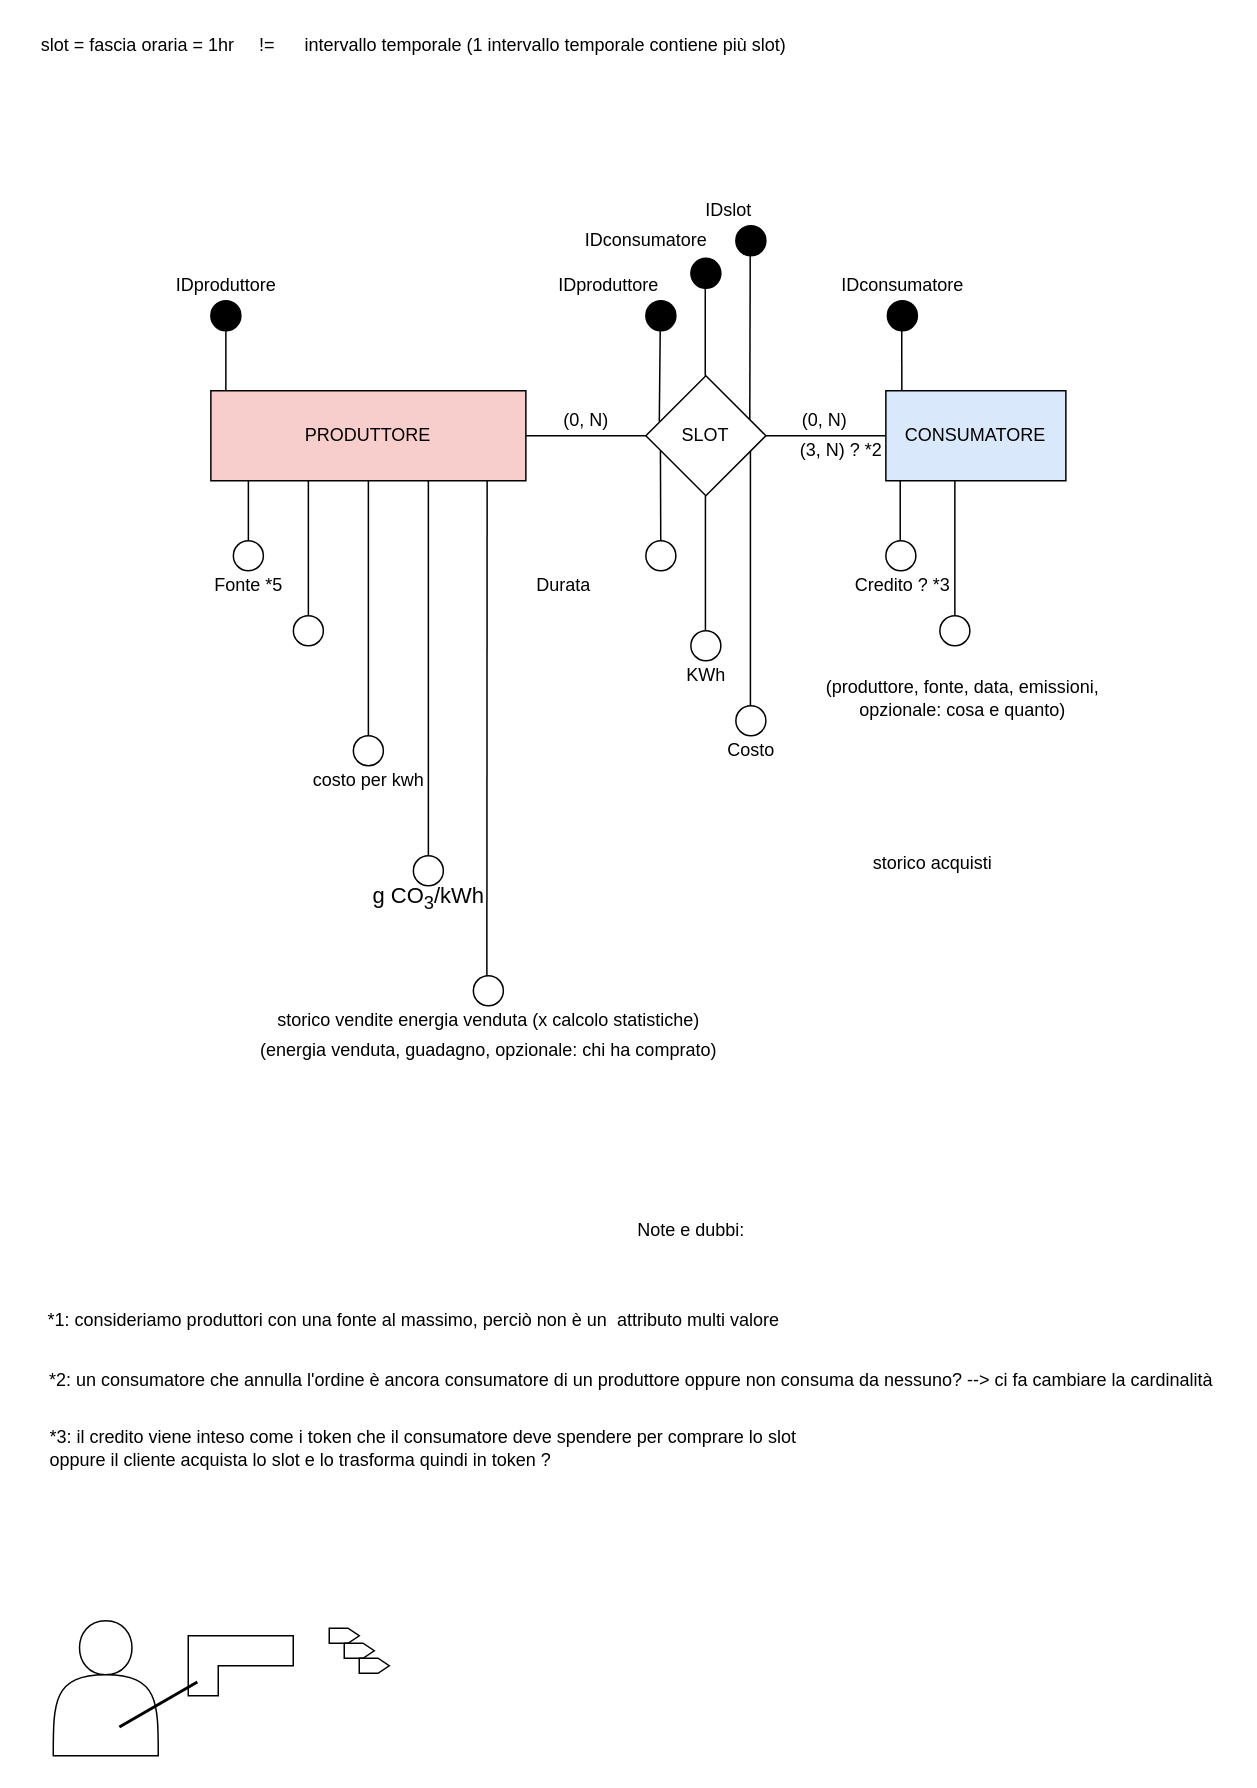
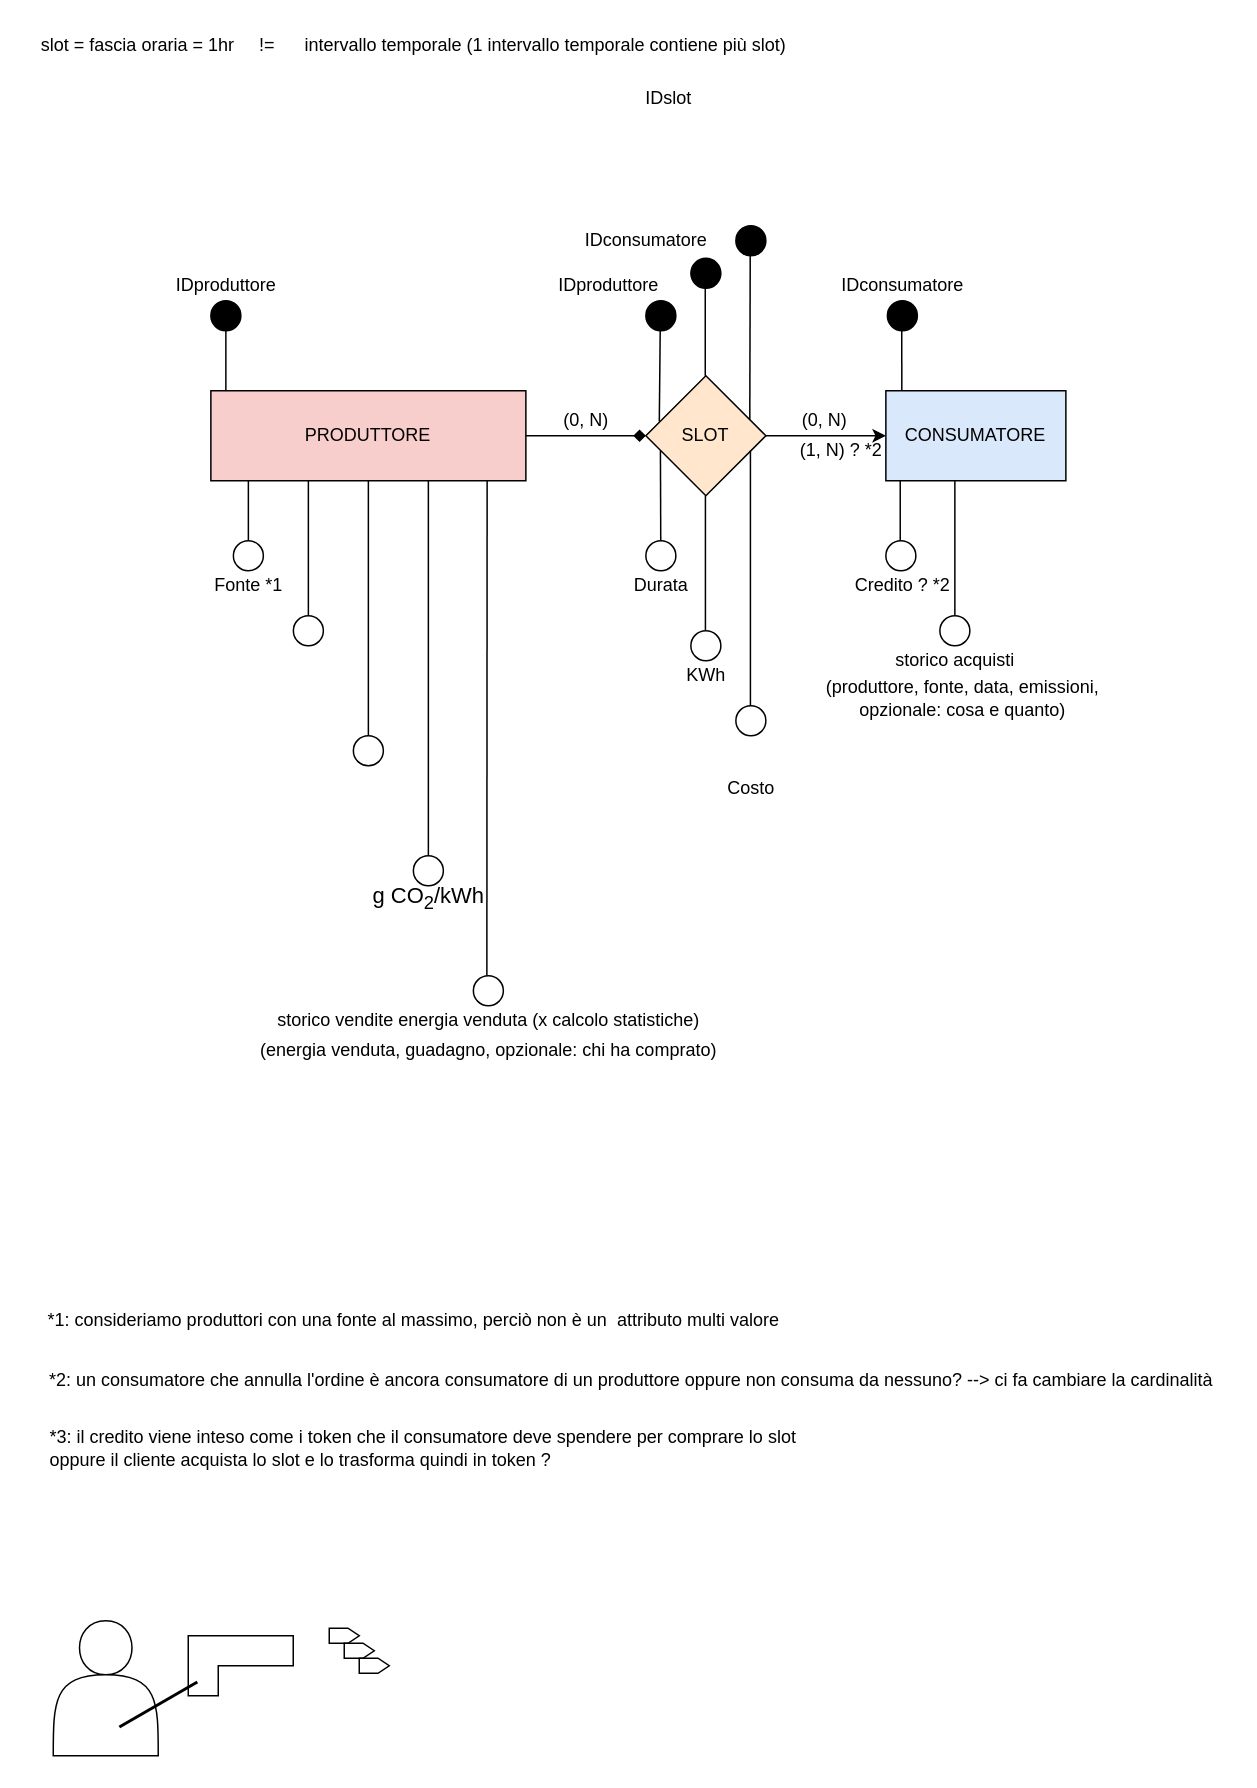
node "IDslot": moved (728, 211) -> (668, 98)
edge "PRODUTTORE" -- "SLOT": arrowhead none -> diamond
node "SLOT": fillcolor #ffffff -> #ffe6cc
edge "SLOT" -- "CONSUMATORE": arrowhead none -> classic
node "(3, N) ? *2": label "(3, N) ? *2" -> "(1, N) ? *2"
node "Fonte *5": label "Fonte *5" -> "Fonte *1"
node "Durata": moved (563, 586) -> (661, 586)
node "Credito ? *3": label "Credito ? *3" -> "Credito ? *2"
node "Costo": moved (751, 751) -> (751, 788)
node "costo per kwh": removed
node "storico acquisti": moved (932, 863) -> (955, 661)
node "g CO3/kWh": label "g CO3/kWh" -> "g CO2/kWh"
node "Note e dubbi:": removed
